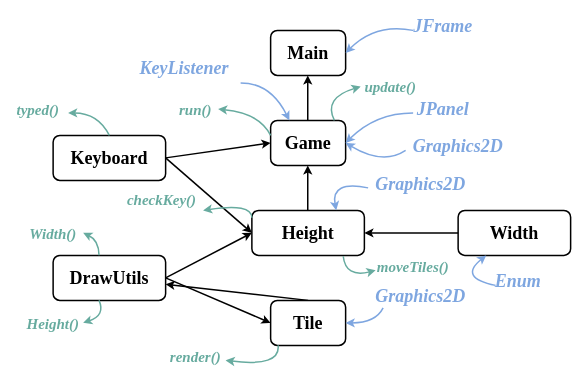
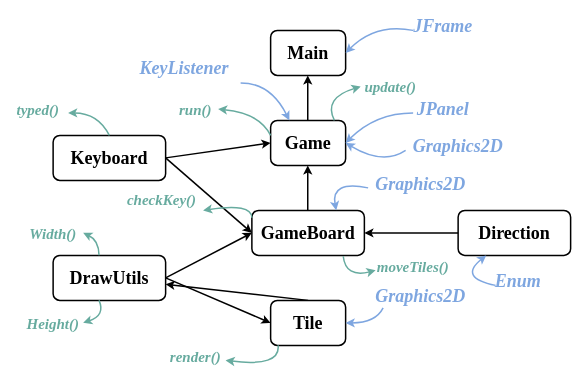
node "Height": label "Height" -> "GameBoard"
node "Width": label "Width" -> "Direction"
